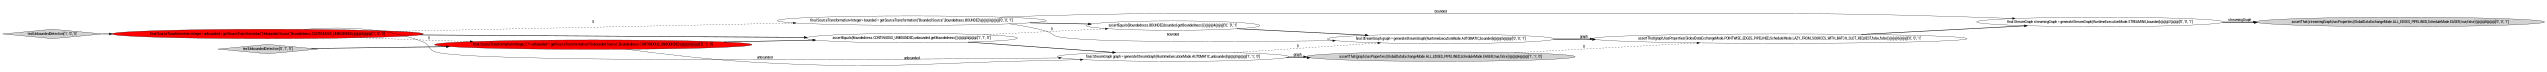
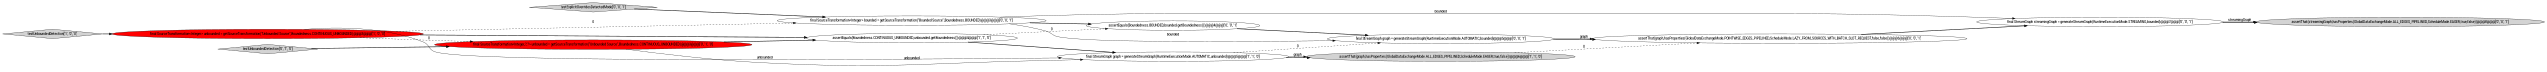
node "testExplicitOverridesDetectedMode['0', '0', '1']": added
